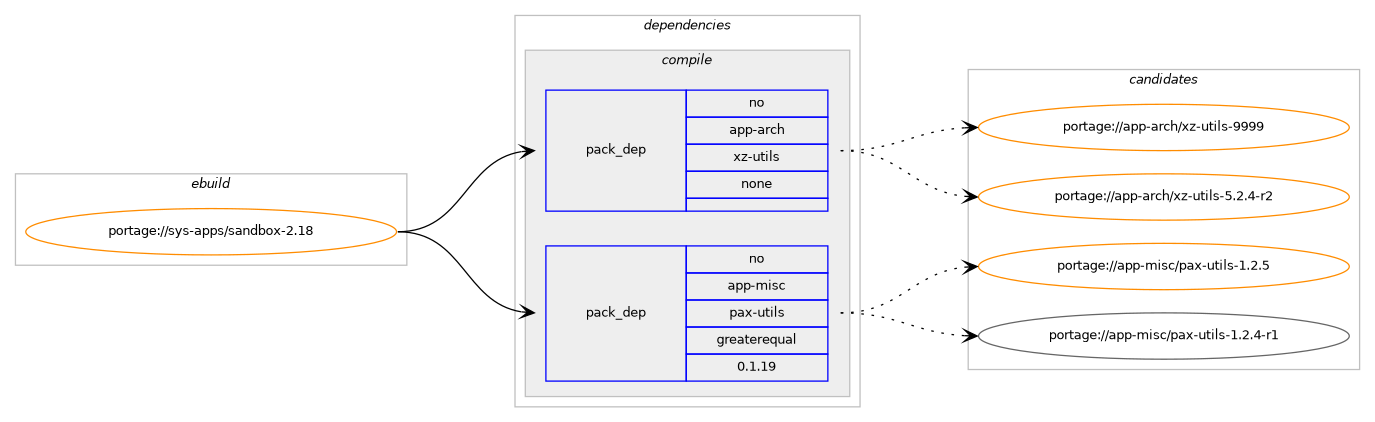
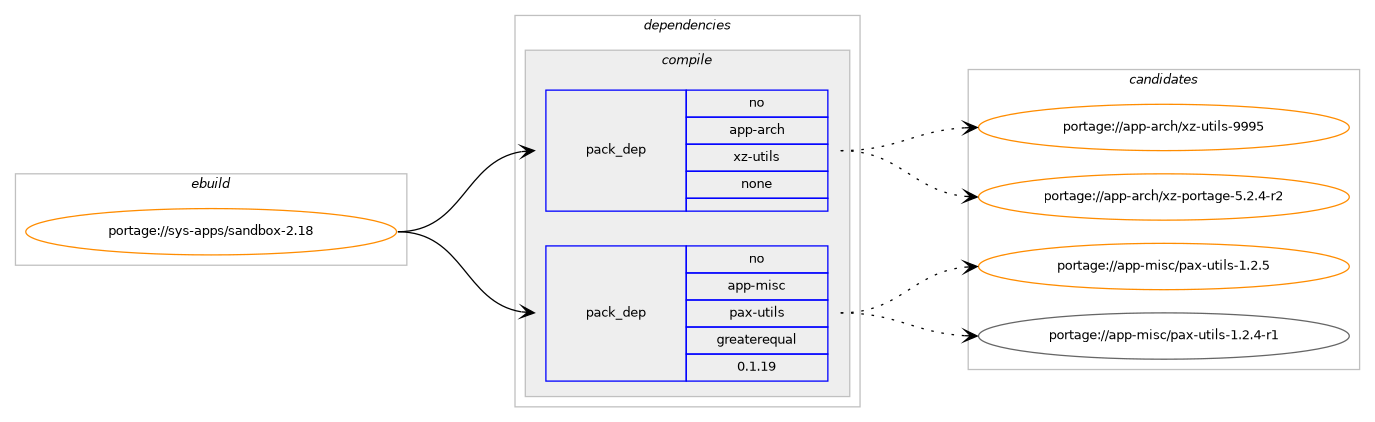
node "portage://app-arch/xz-utils-9999": label "portage://app-arch/xz-utils-9999" -> "portage://app-arch/xz-utils-9995"
node "portage://app-arch/xz-utils-5.2.4-r2": label "portage://app-arch/xz-utils-5.2.4-r2" -> "portage://app-arch/xz-portage-5.2.4-r2"
